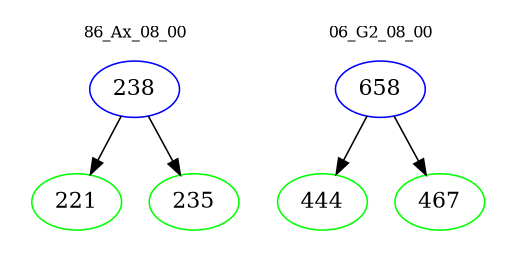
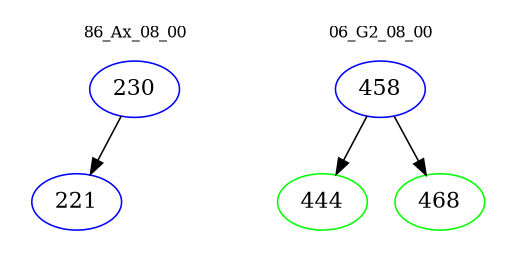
node "238": label "238" -> "230"
node "658": label "658" -> "458"
node "221": color green -> blue
node "235": removed
node "467": label "467" -> "468"
